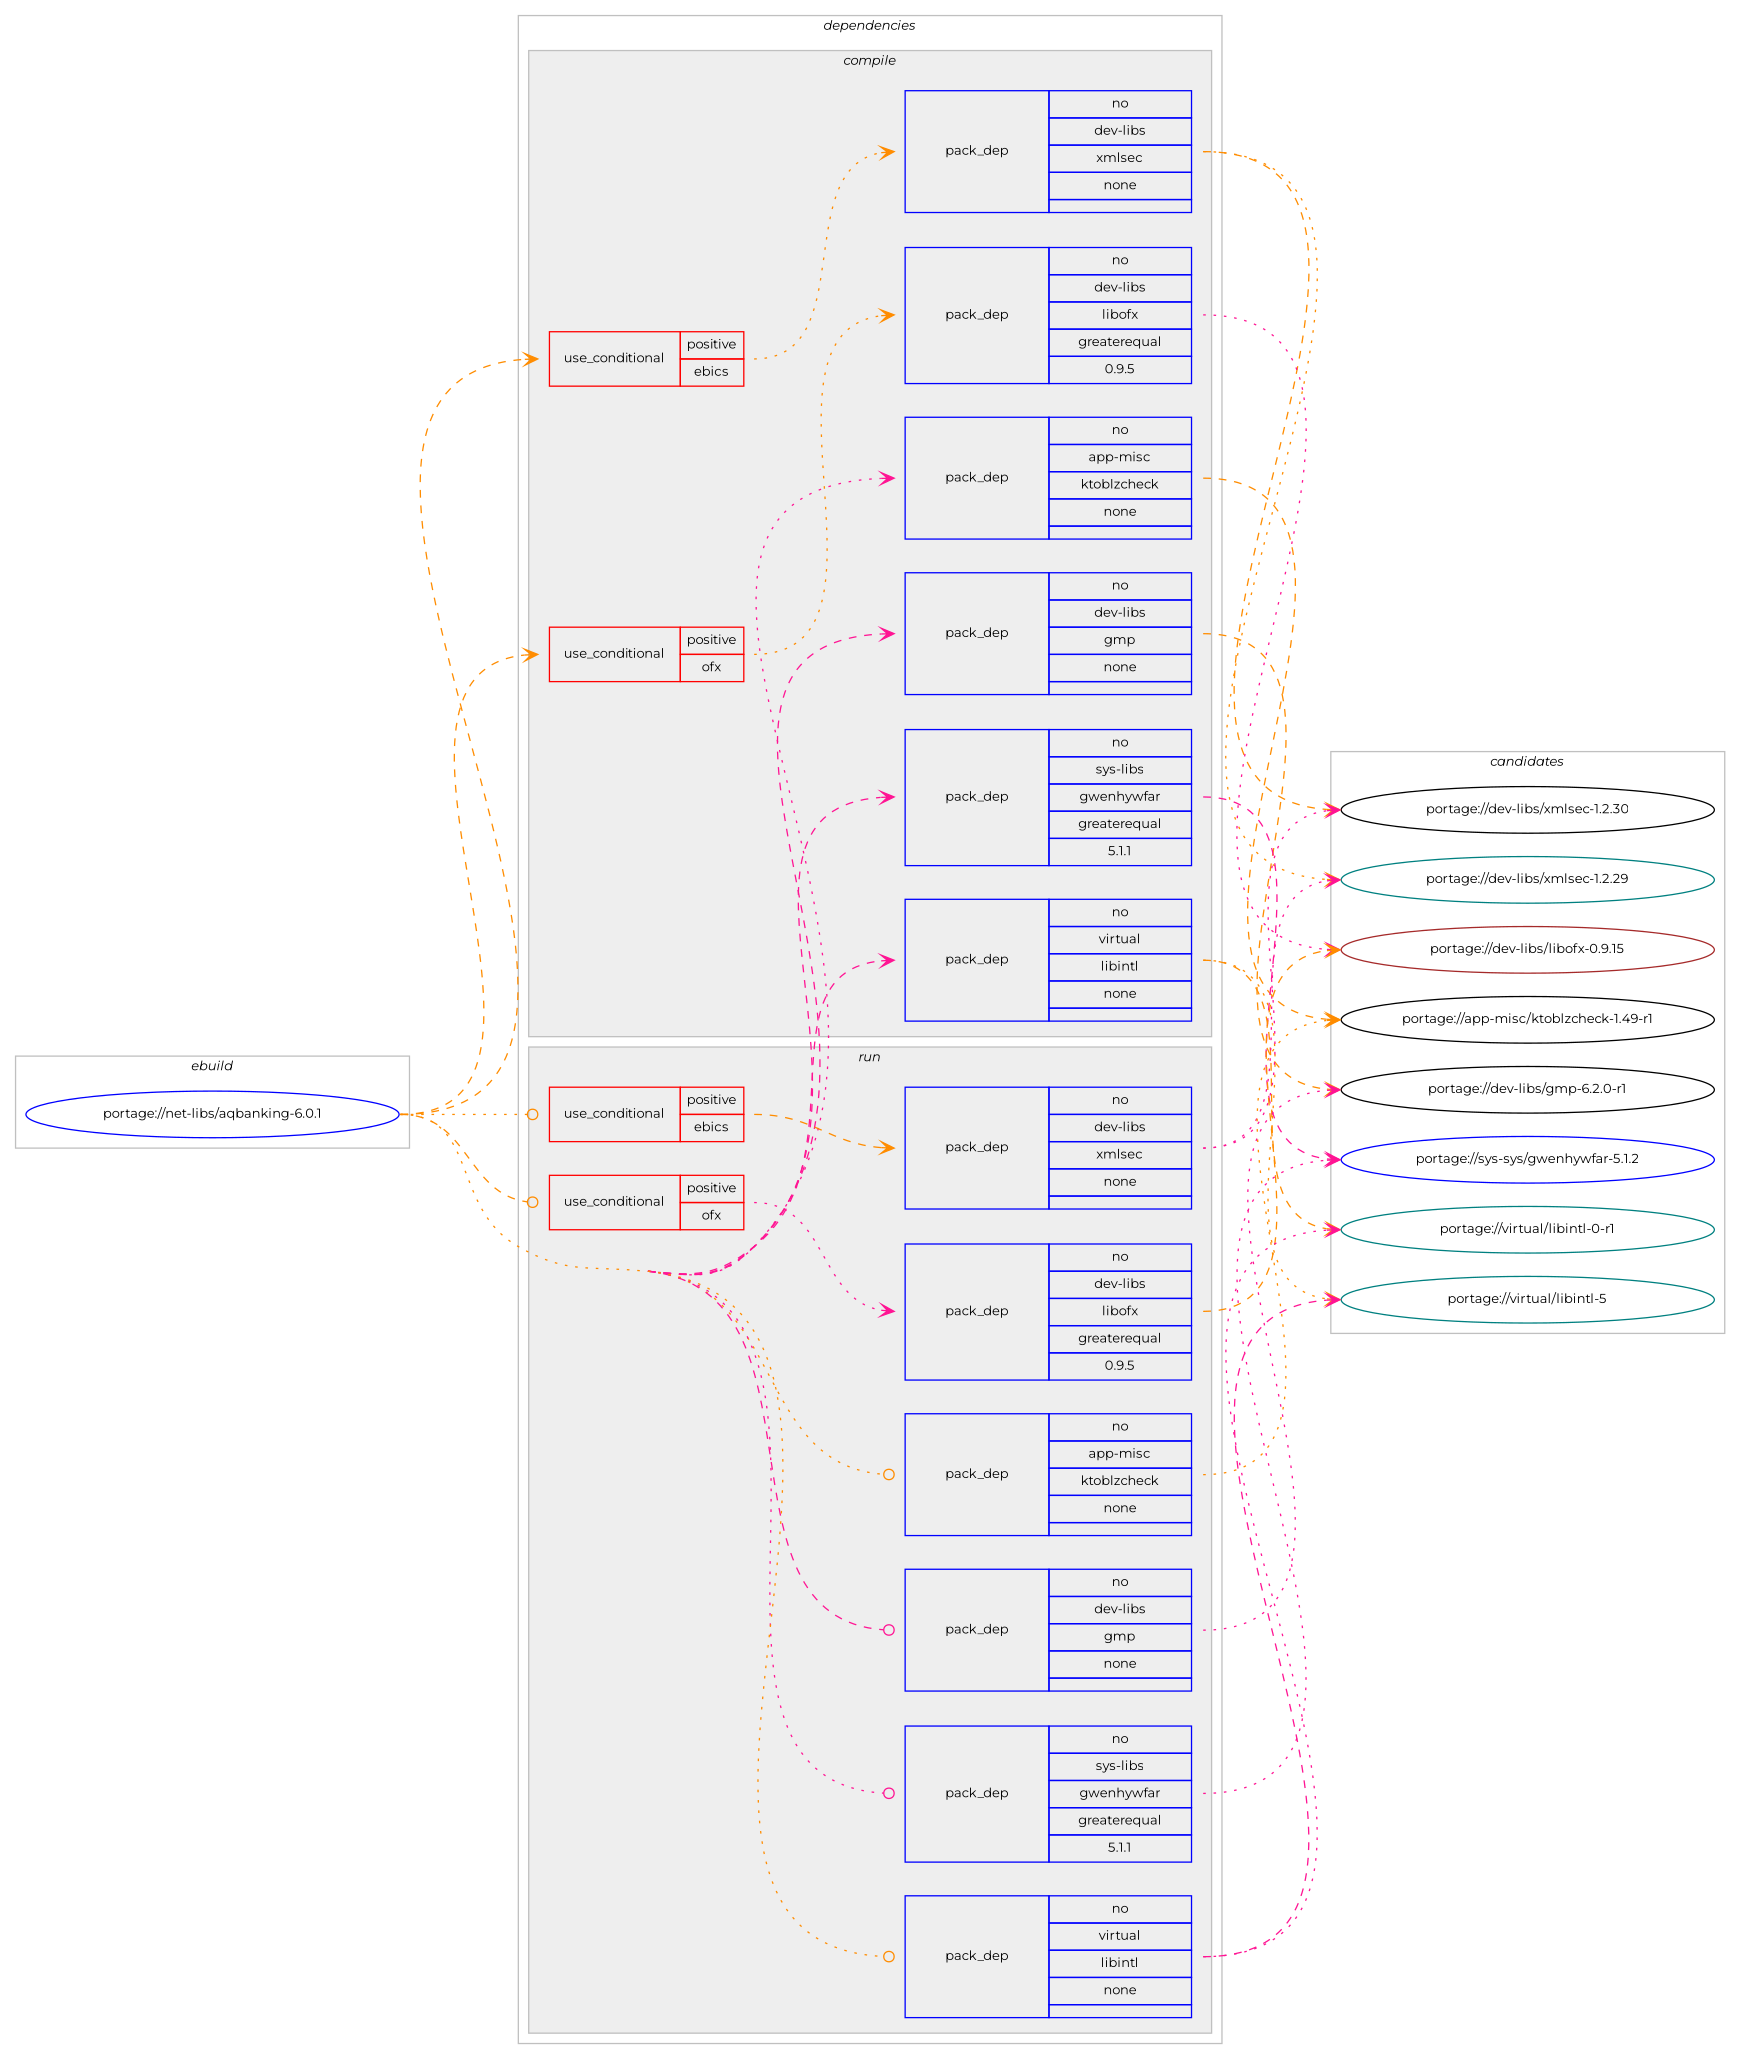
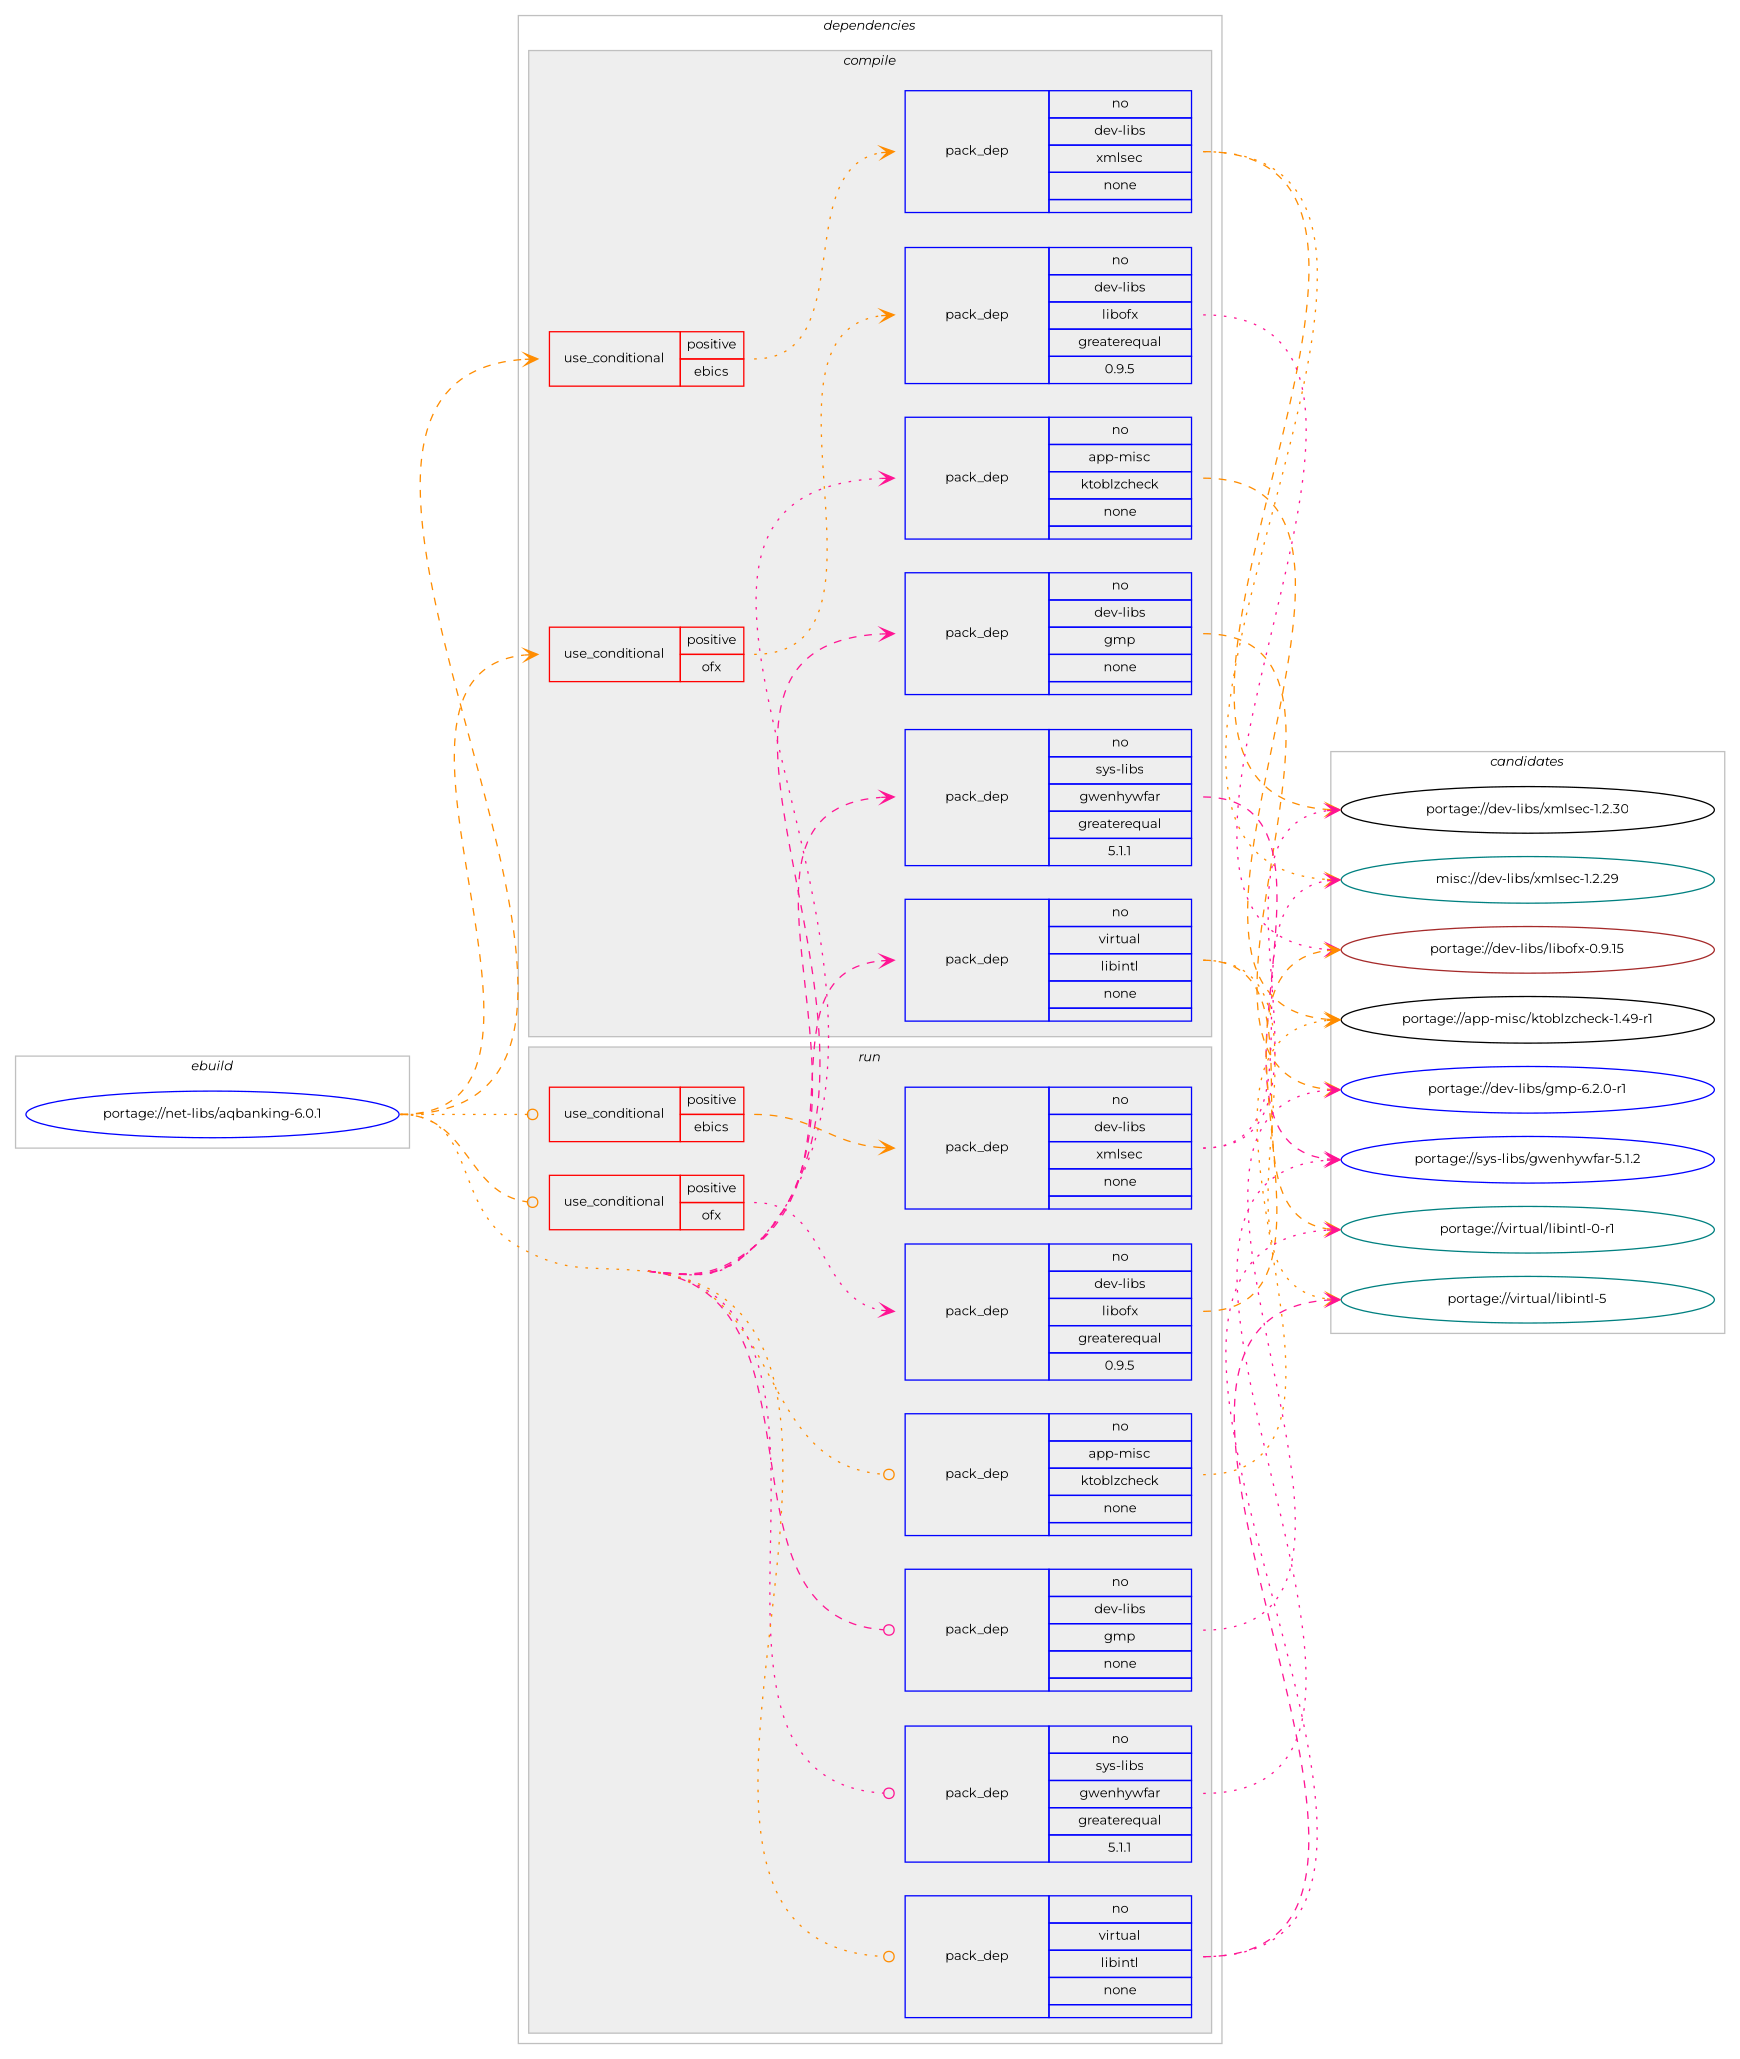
node "portage://dev-libs/xmlsec-1.2.29": label "portage://dev-libs/xmlsec-1.2.29" -> "misc://dev-libs/xmlsec-1.2.29"
node "portage://dev-libs/gmp-6.2.0-r1": color black -> blue
node "portage://sys-sys/gwenhywfar-5.1.2": label "portage://sys-sys/gwenhywfar-5.1.2" -> "portage://sys-libs/gwenhywfar-5.1.2"
